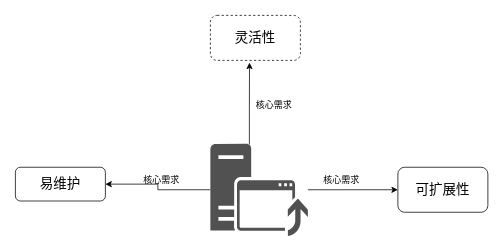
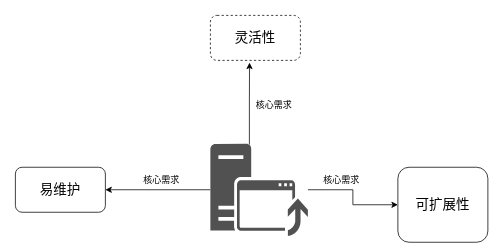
node "易维护": size 90x34 -> 90x45
node "可扩展性": size 90x45 -> 90x75
